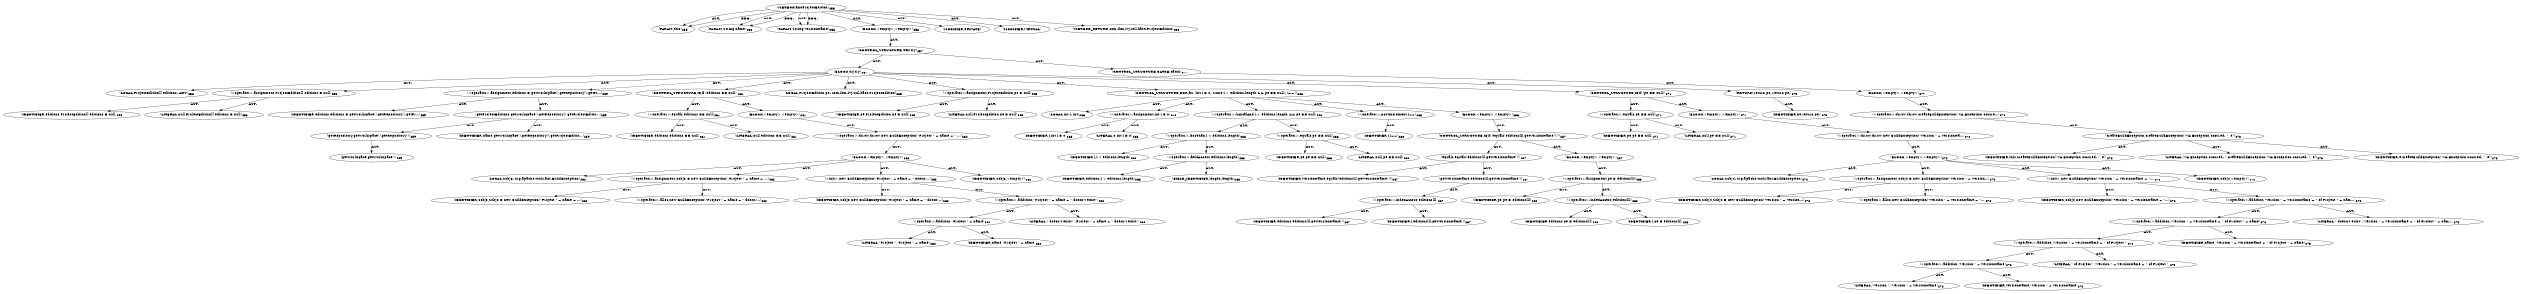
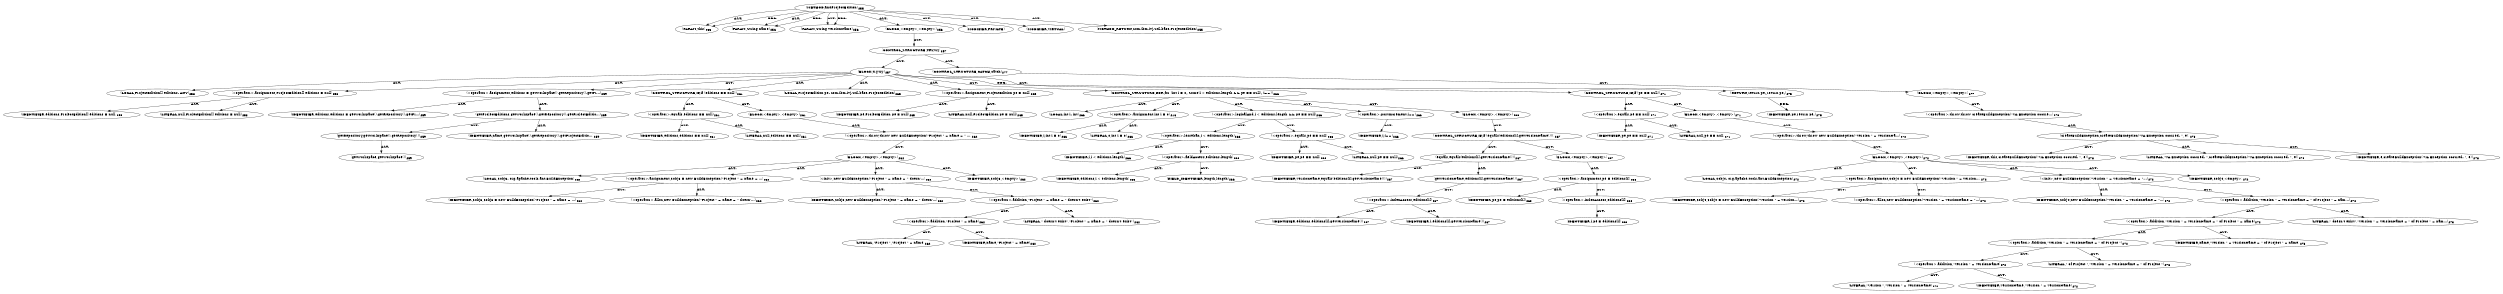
edge "(BLOCK,try,try)" -> "(CONTROL_STRUCTURE,IF,if (pe == null))": label "AST: " -> "DDG: "
node "(<operator>.assignment,ProjectEdition pe = null)": text "965" -> "265"
edge "(RETURN,return pe;,return pe;)" -> "(IDENTIFIER,pe,return pe;)": label "AST: " -> "DDG: "
node "(IDENTIFIER,editions,pe = editions[i])": removed
